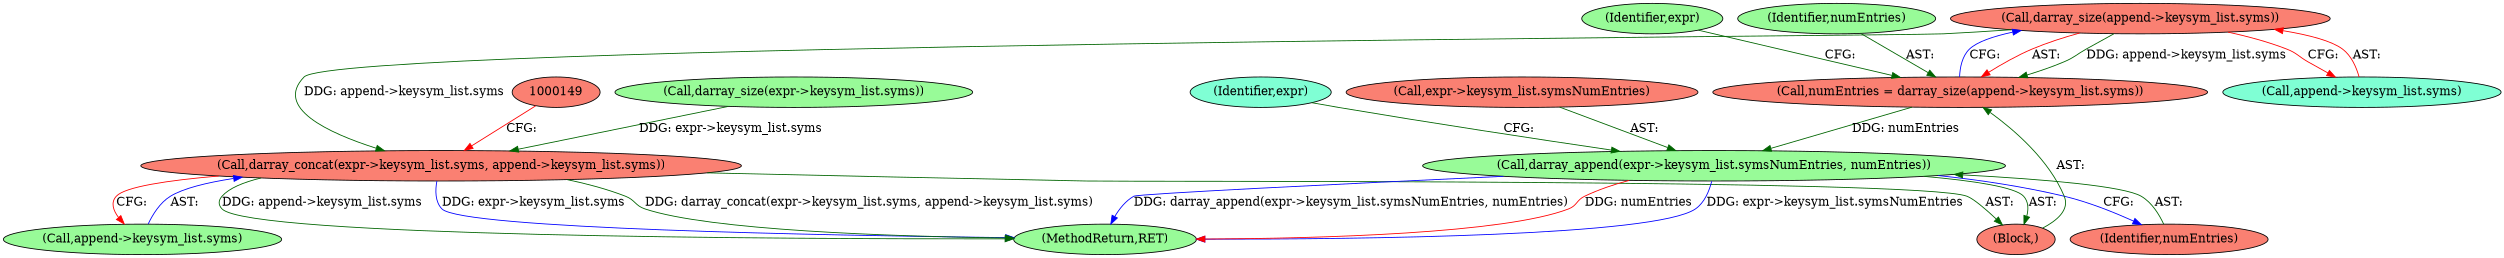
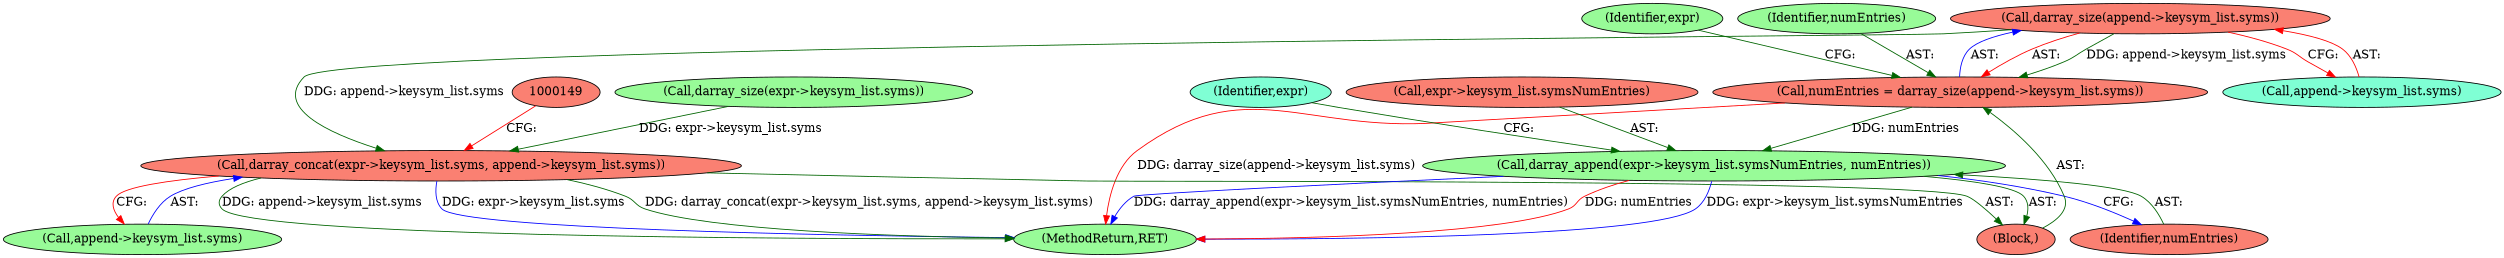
edge "(Call,numEntries = darray_size(append->keysym_list.syms))" -> "(Call,darray_size(append->keysym_list.syms))": label "CFG: " -> "AST: "
edge "(Call,numEntries = darray_size(append->keysym_list.syms))" -> "(MethodReturn,RET)": added, label "DDG: darray_size(append->keysym_list.syms)"
